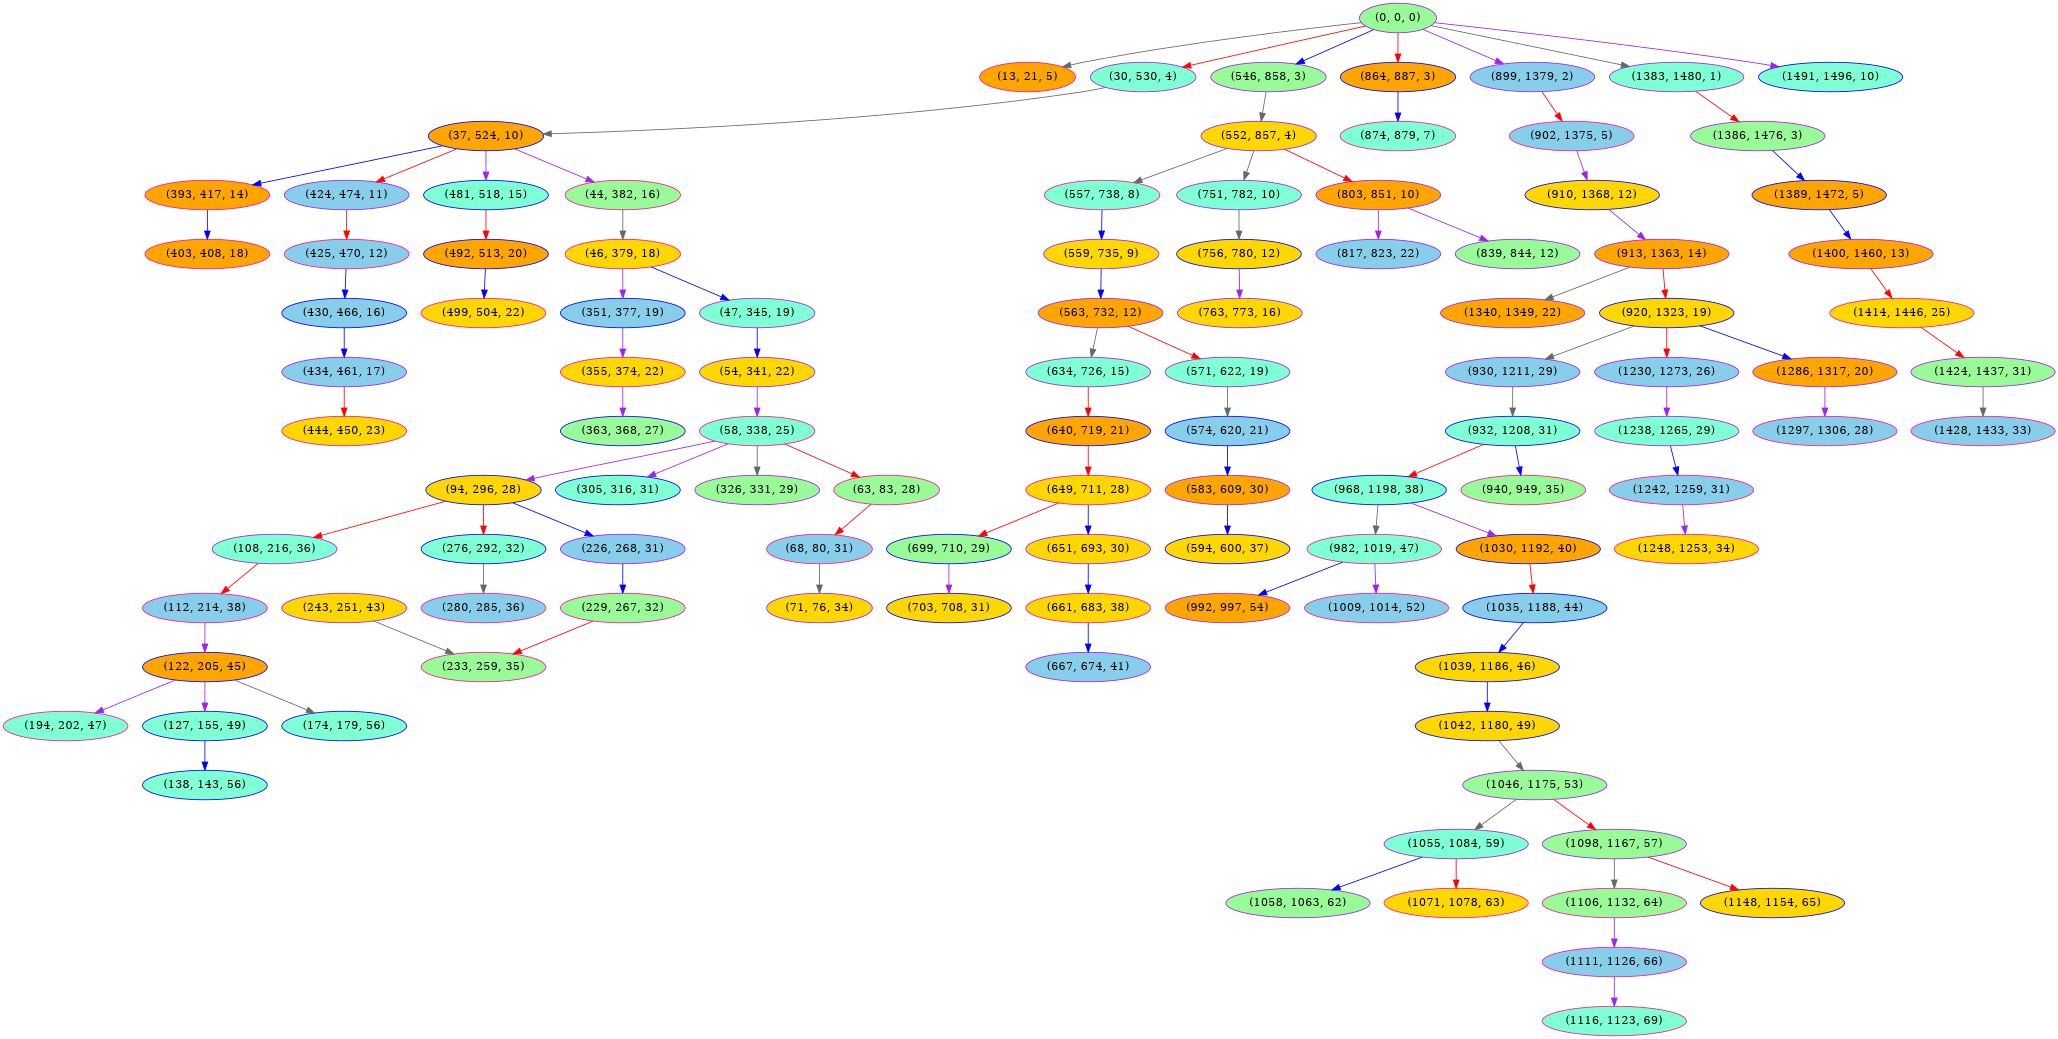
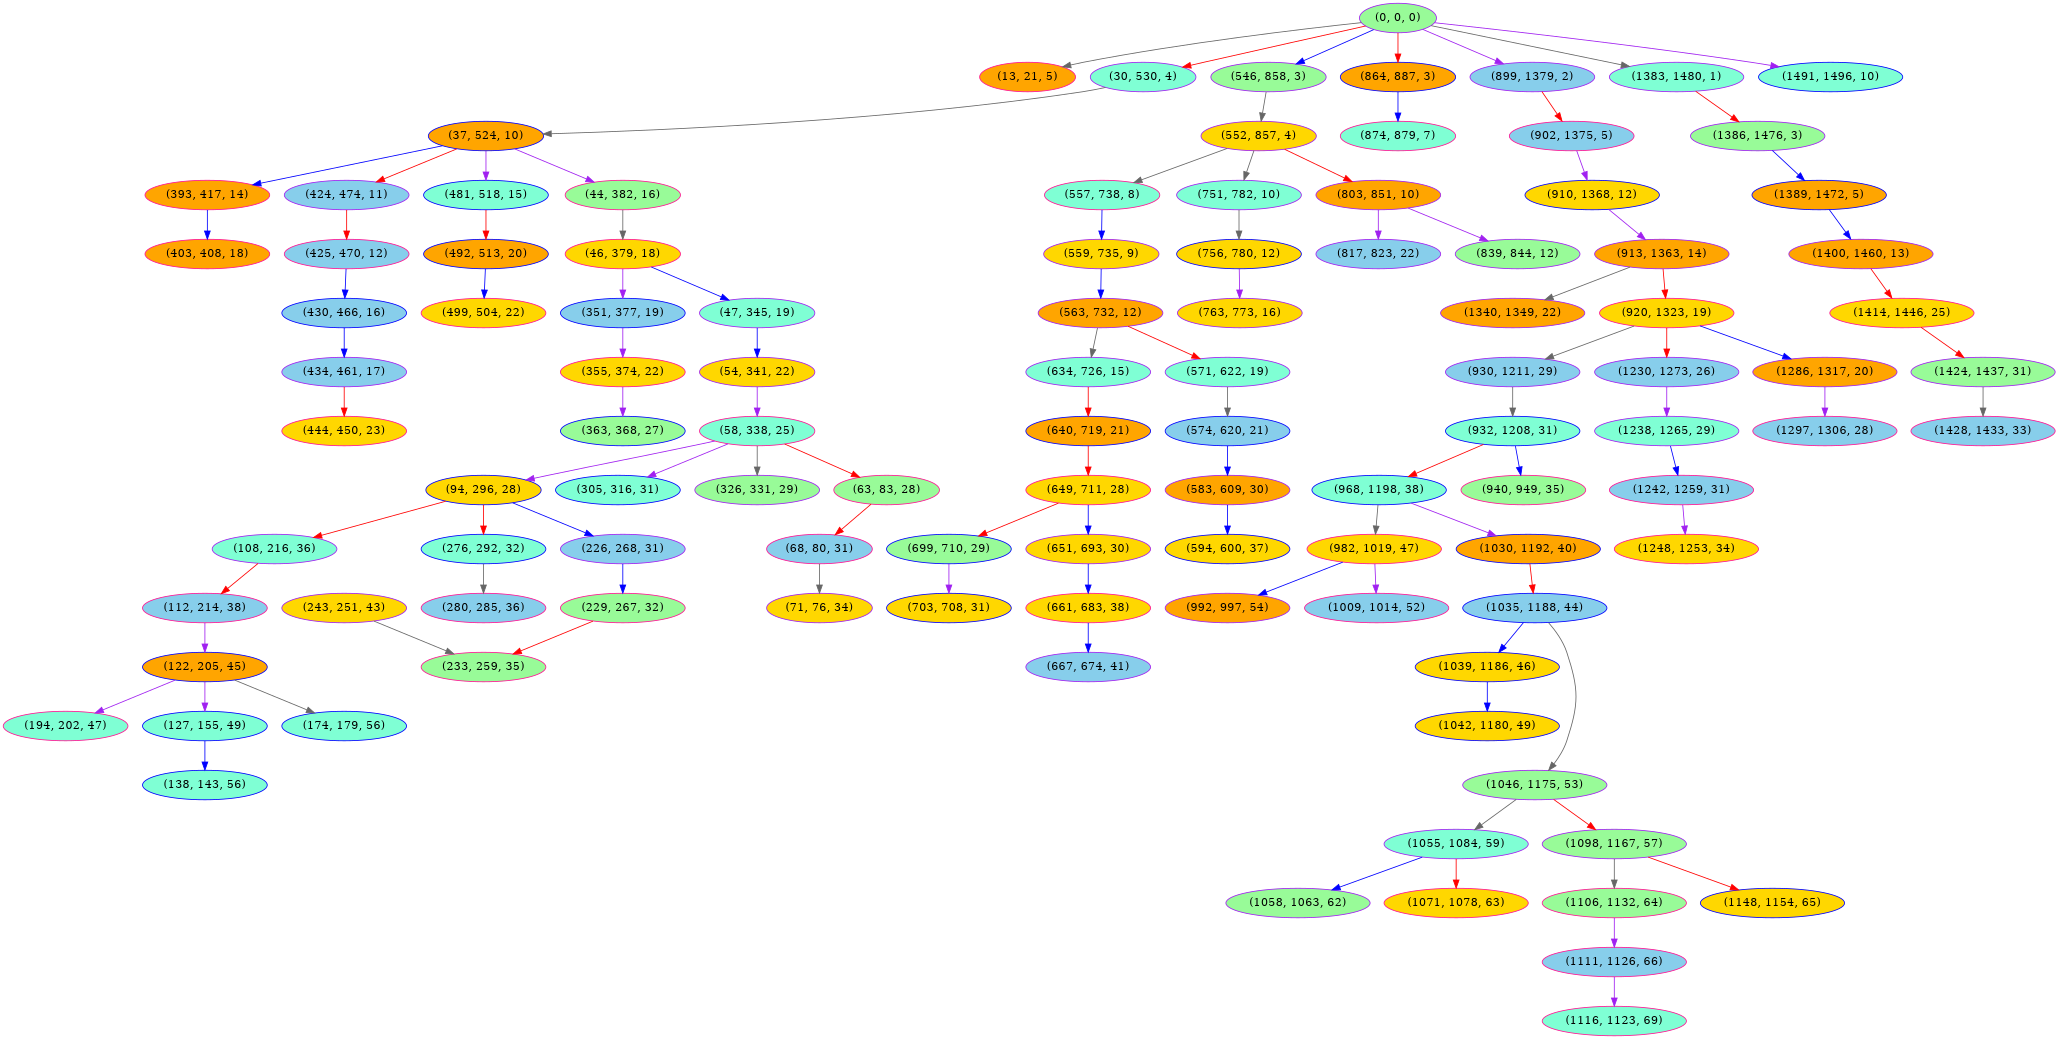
node "(920, 1323, 19)": color blue -> deeppink
node "(982, 1019, 47)": fillcolor aquamarine -> gold
edge "(1042, 1180, 49)" -> "(1046, 1175, 53)": now "(1035, 1188, 44)" -> "(1046, 1175, 53)"
